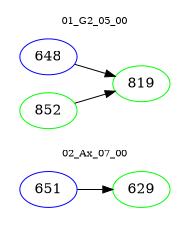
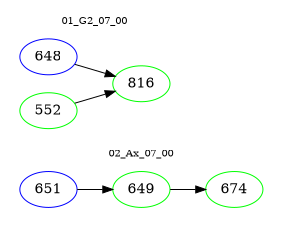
cluster "01_G2_05_00": label "01_G2_05_00" -> "01_G2_07_00"
node "819": label "819" -> "816"
node "852": label "852" -> "552"
node "629": label "629" -> "649"
node "674": added
